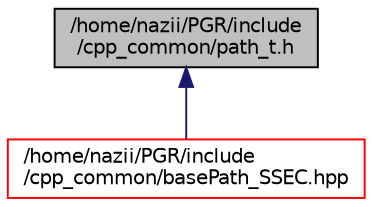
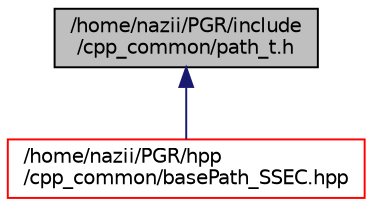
node "/home/nazii/PGR/include /cpp_common/basePath_SSEC.hpp": label "/home/nazii/PGR/include /cpp_common/basePath_SSEC.hpp" -> "/home/nazii/PGR/hpp /cpp_common/basePath_SSEC.hpp"
